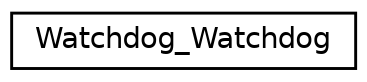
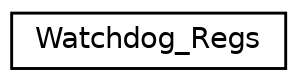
node "Watchdog_Watchdog": label "Watchdog_Watchdog" -> "Watchdog_Regs"
